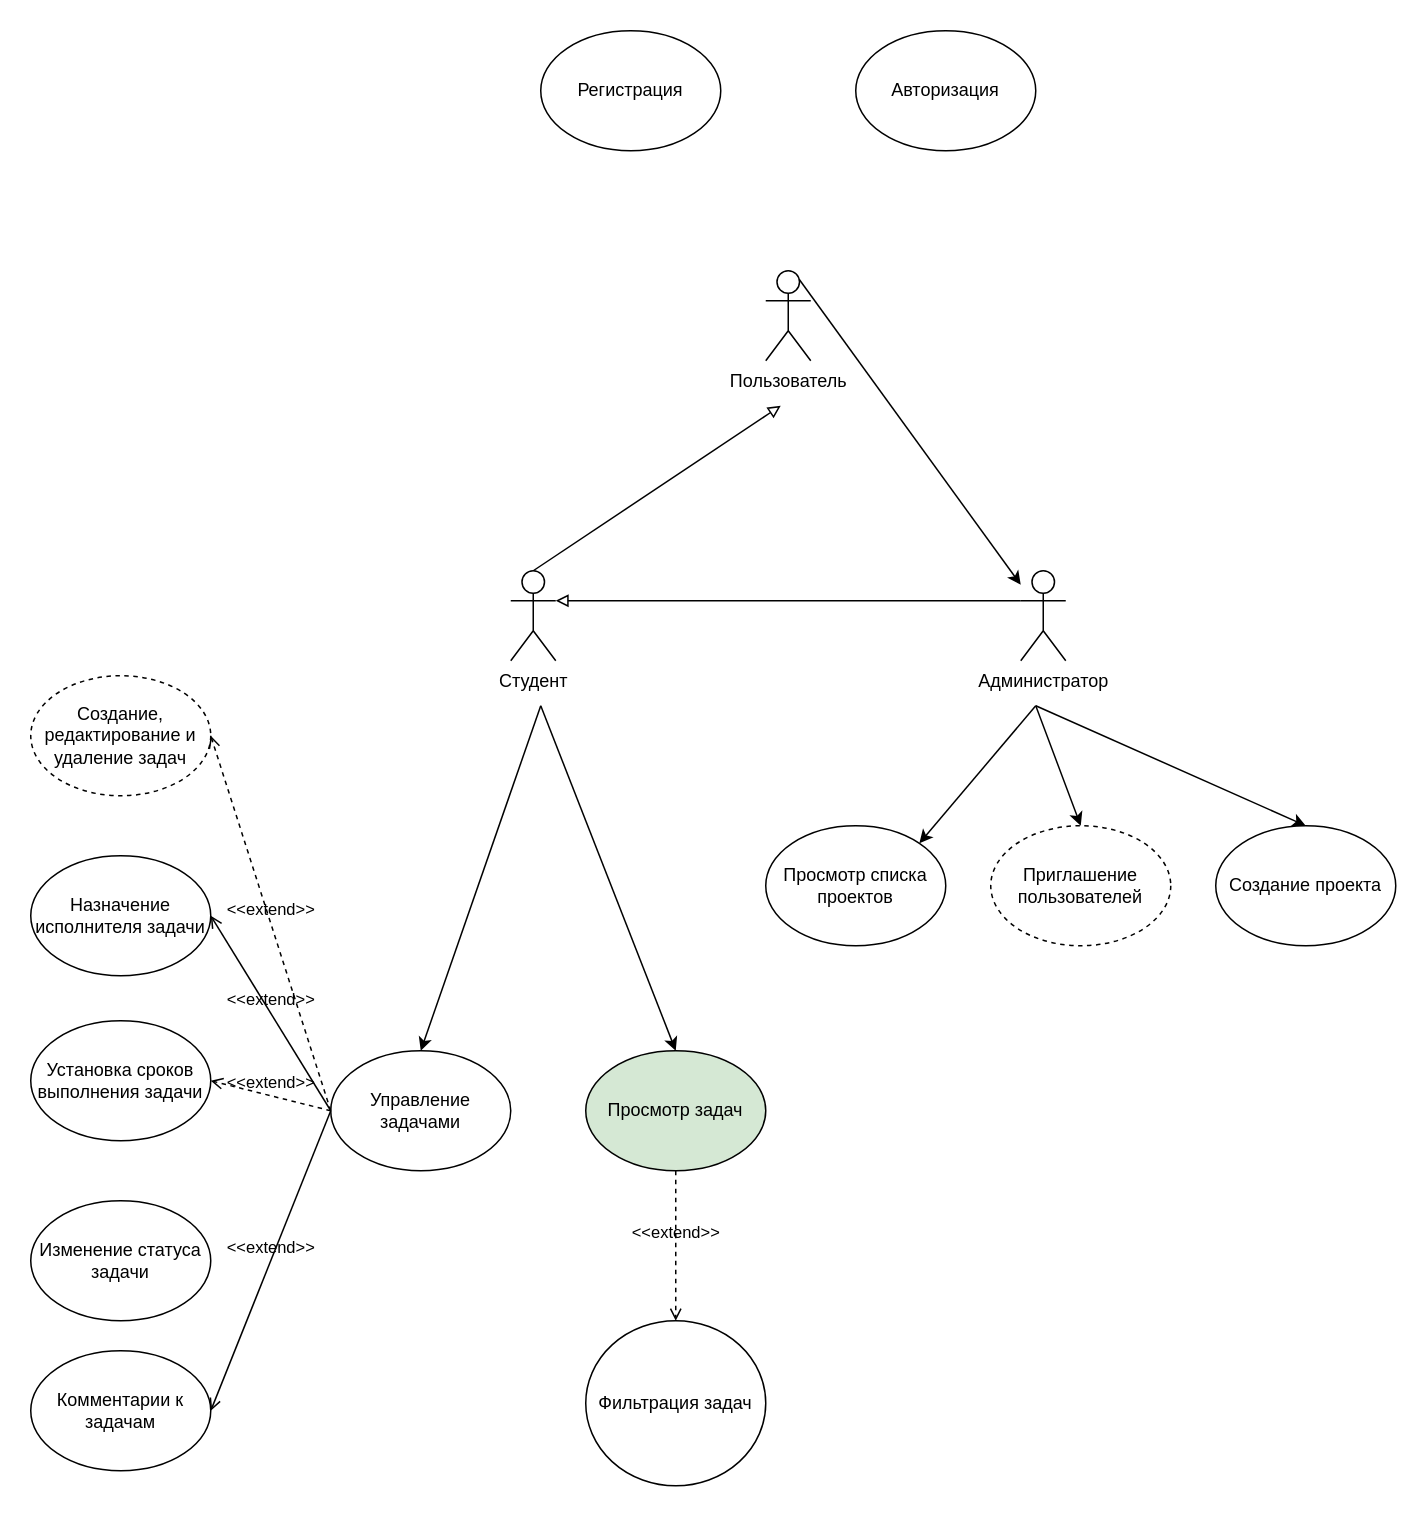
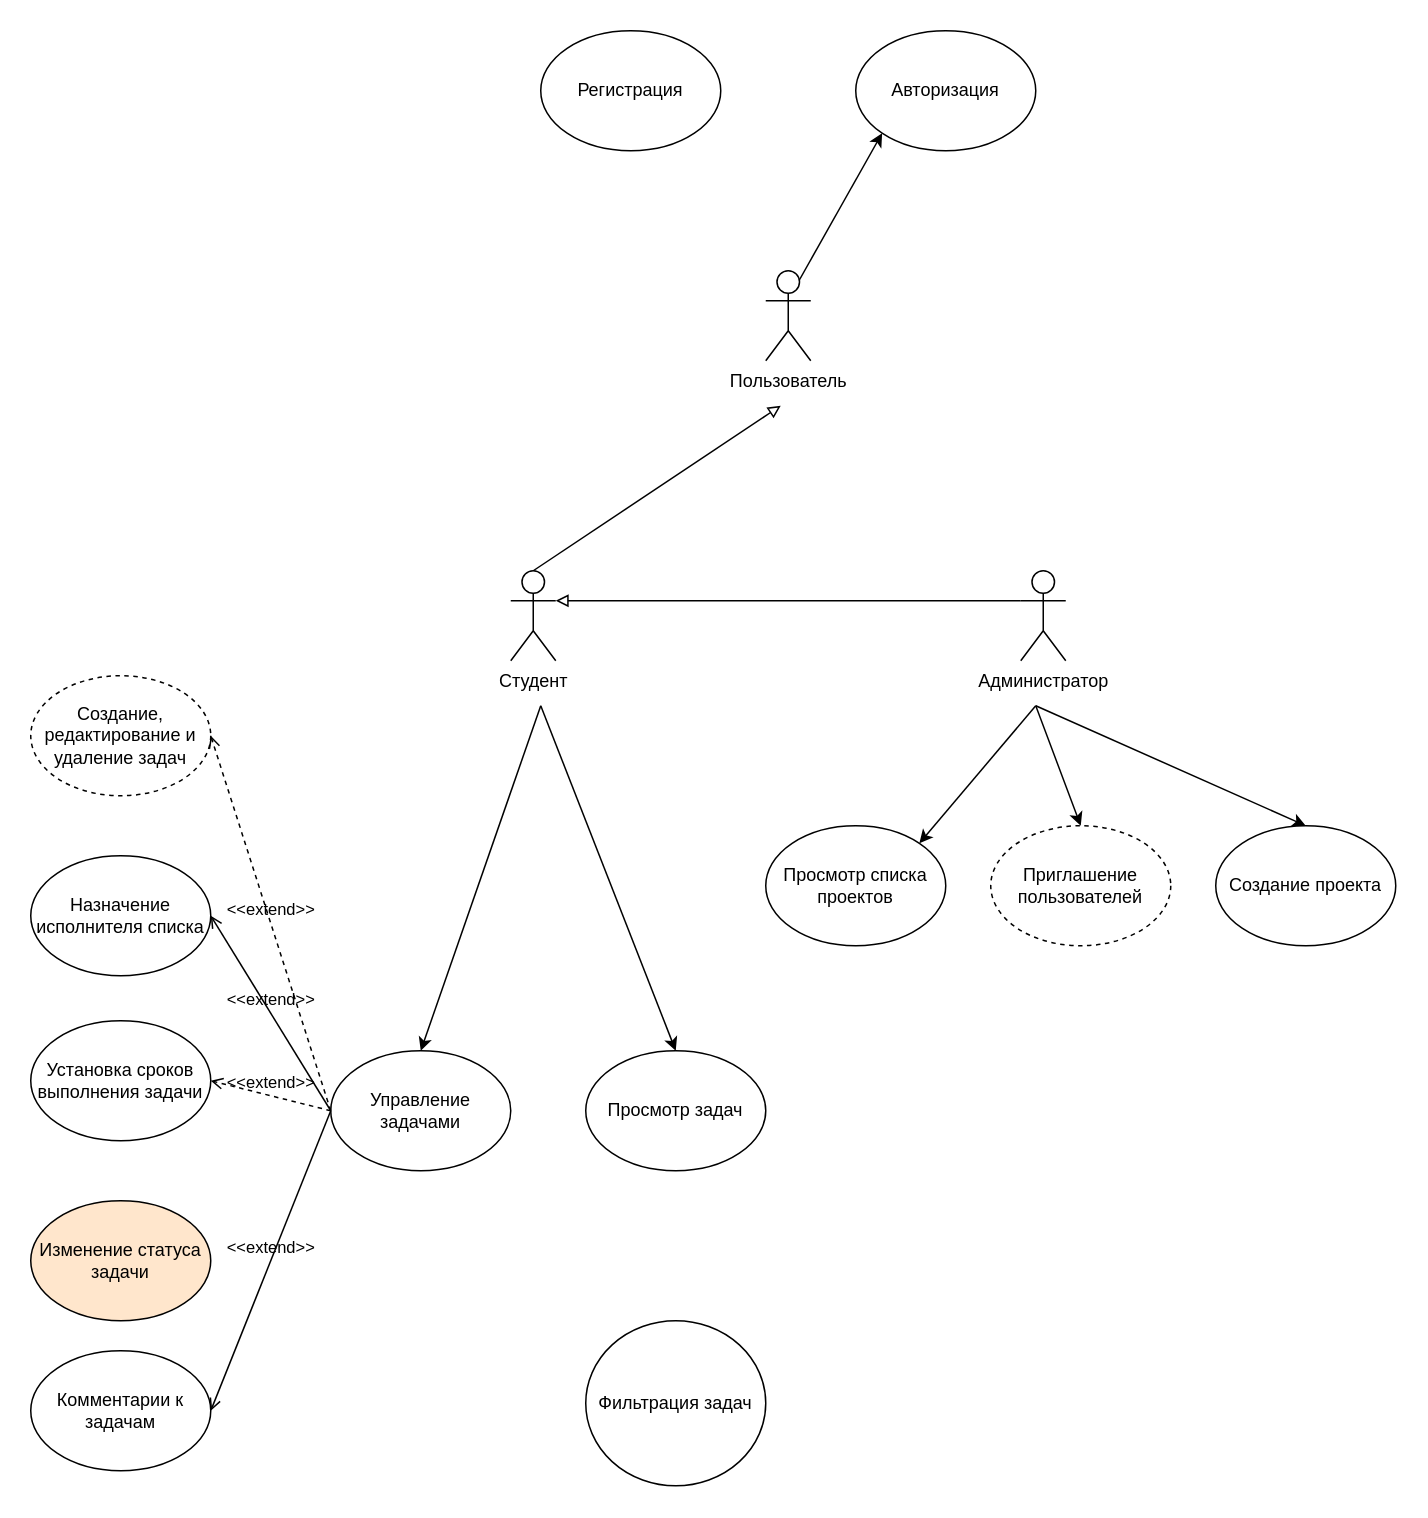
edge "Пользователь" -> "Администратор": now "Пользователь" -> "Авторизация"
node "Назначение исполнителя задачи": label "Назначение исполнителя задачи" -> "Назначение исполнителя списка"
node "Просмотр задач": fillcolor #d5e8d4 -> #ffffff
edge "Просмотр задач" -> "Фильтрация задач": removed, label "<<extend>>"
node "Изменение статуса задачи": fillcolor #ffffff -> #ffe6cc
